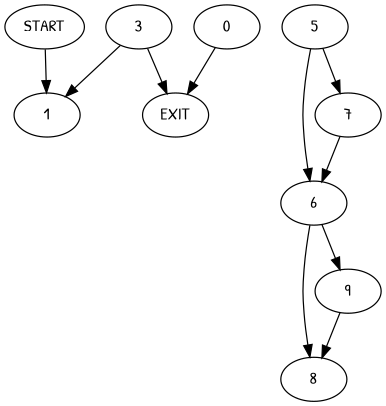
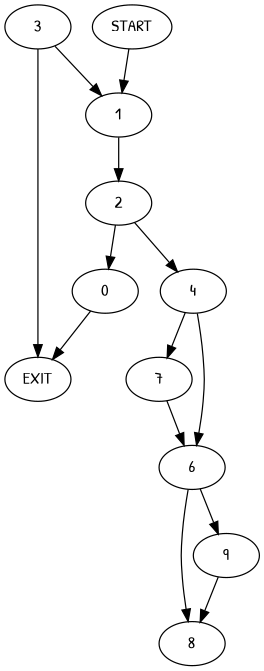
node "5": label "5" -> "4"
node "2": added
